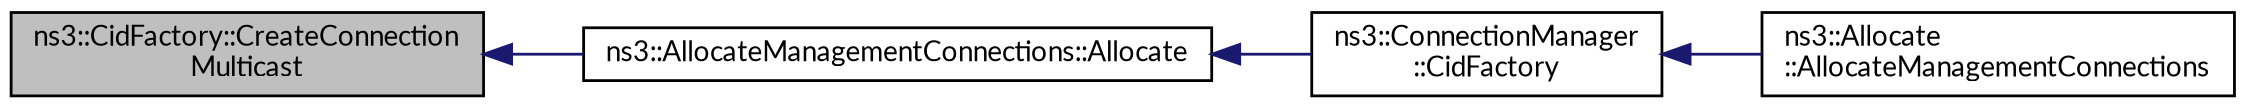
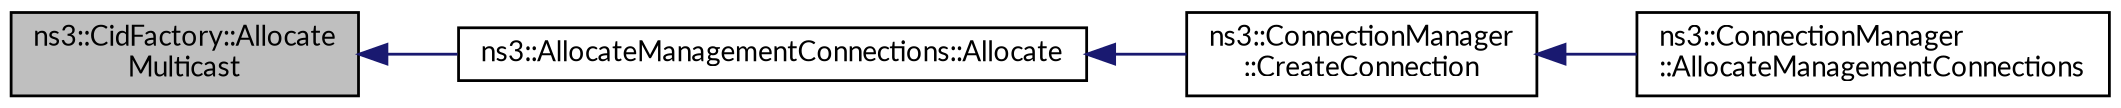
node "ns3::CidFactory::CreateConnection Multicast": label "ns3::CidFactory::CreateConnection Multicast" -> "ns3::CidFactory::Allocate Multicast"
node "ns3::ConnectionManager ::CidFactory": label "ns3::ConnectionManager ::CidFactory" -> "ns3::ConnectionManager ::CreateConnection"
node "ns3::Allocate ::AllocateManagementConnections": label "ns3::Allocate ::AllocateManagementConnections" -> "ns3::ConnectionManager ::AllocateManagementConnections"
